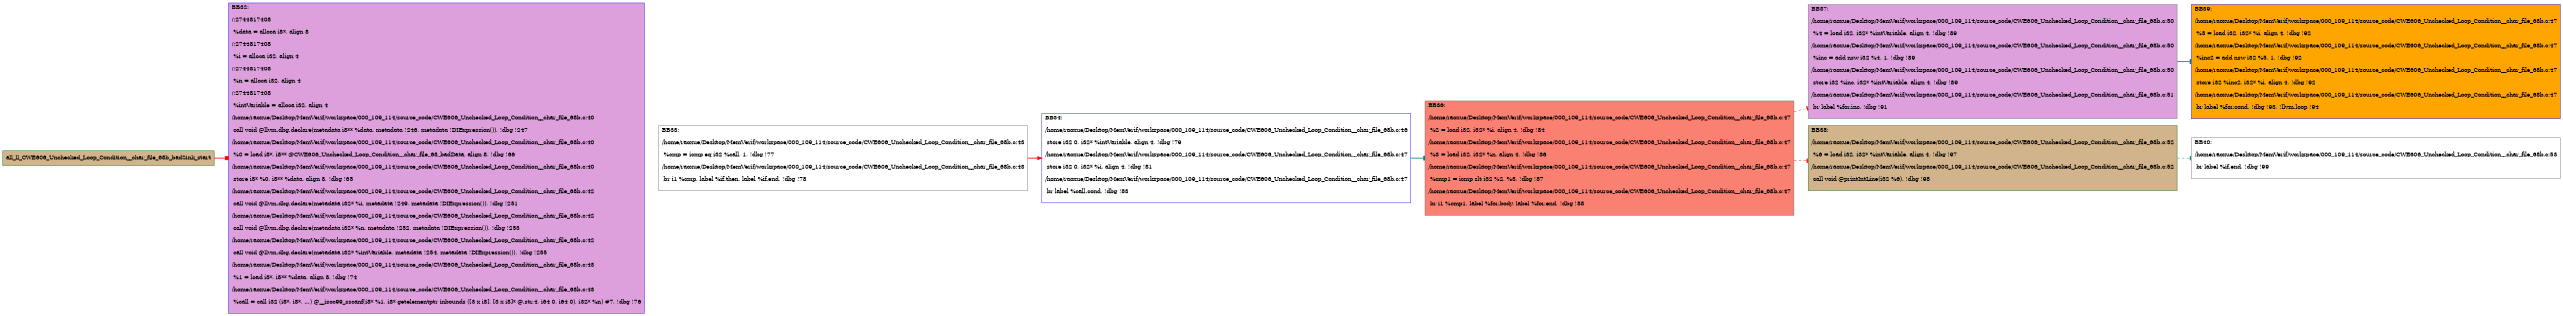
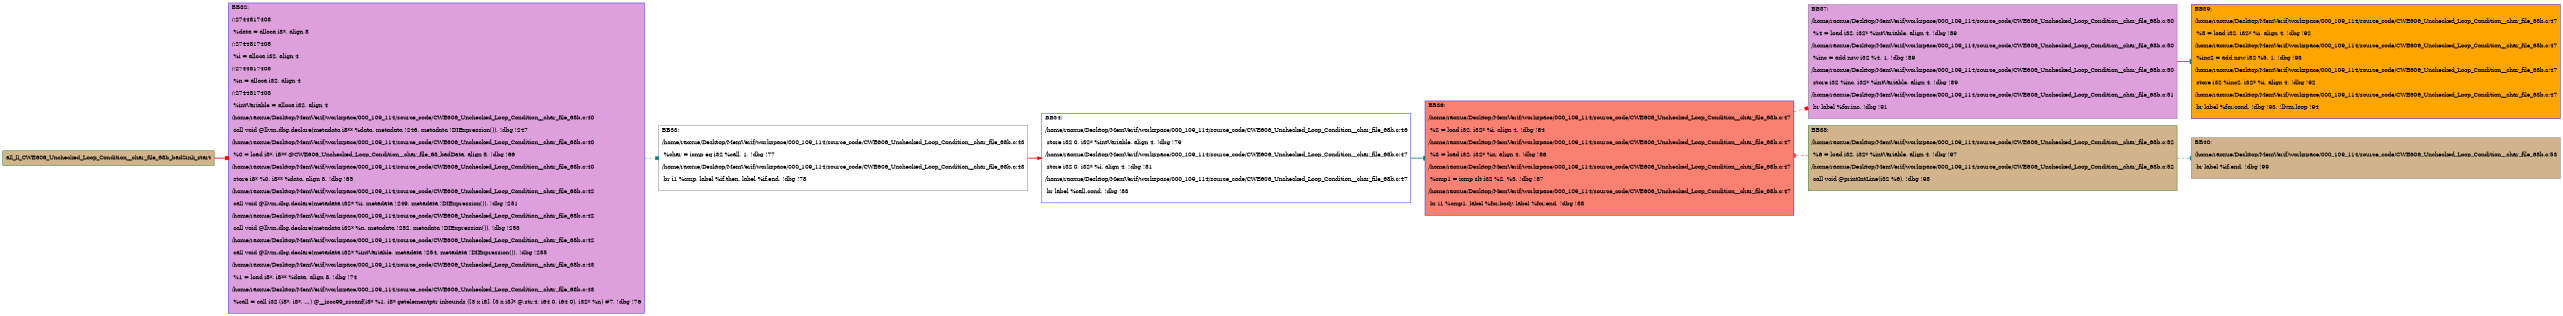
node "BB39:": text "%inc2 = add nsw i32 %5, 1, !dbg !92" -> "%inc2 = add nsw i32 %5, 1, !dbg !98"
edge "BB36:" -> "BB37:": arrowhead tee -> box
node "BB33:": text "%cmp = icmp eq i32 %call, 1, !dbg !77" -> "%char = icmp eq i32 %call, 1, !dbg !77"
edge "BB32:" -> "BB33:": added
node "BB36:": color gray40 -> blue
node "BB40:": fillcolor white -> tan
edge "BB36:" -> "BB38:": reversed
